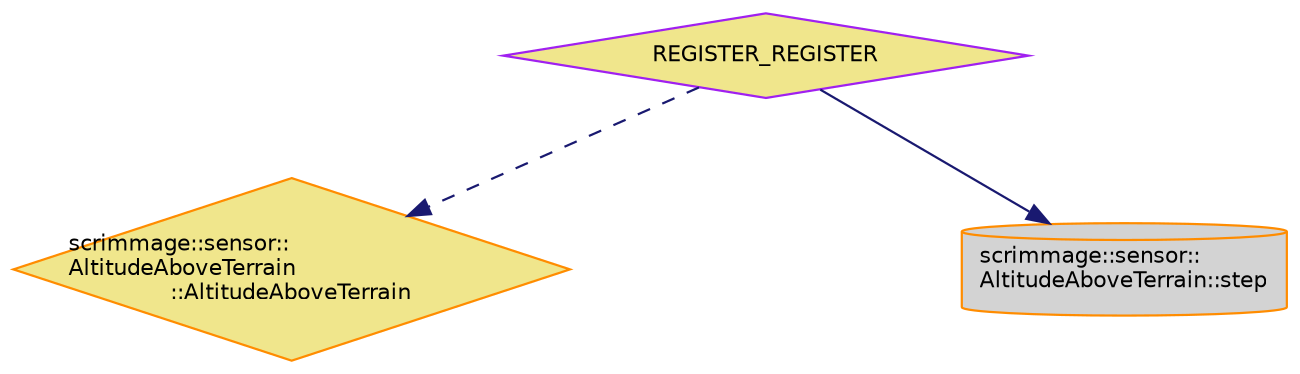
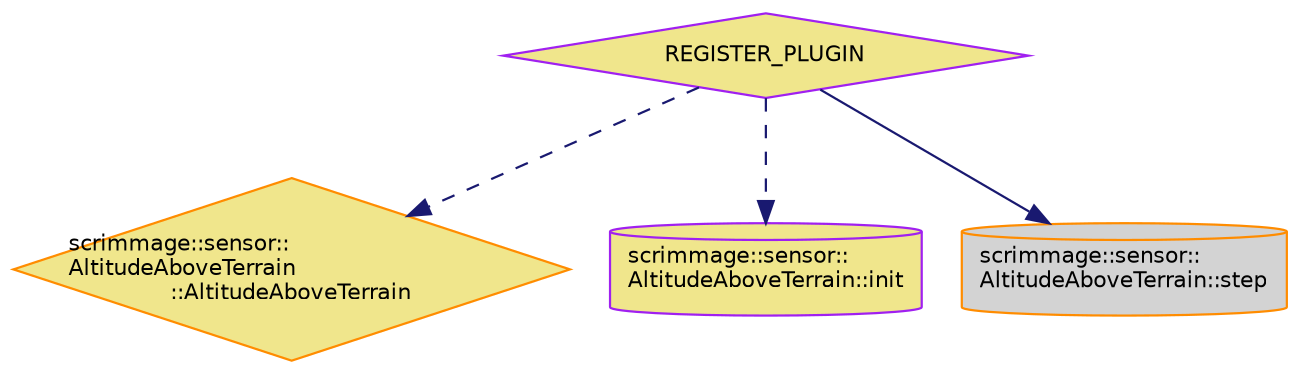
node "REGISTER_REGISTER": label "REGISTER_REGISTER" -> "REGISTER_PLUGIN"
node "scrimmage::sensor:: AltitudeAboveTerrain::init": added
